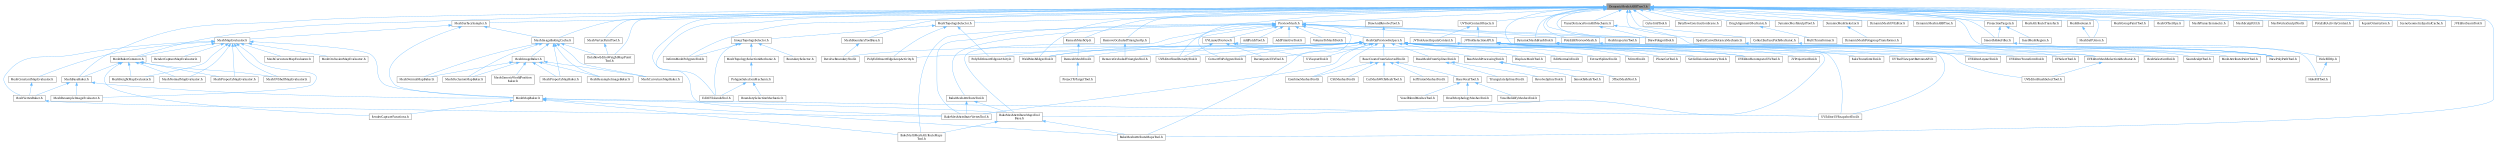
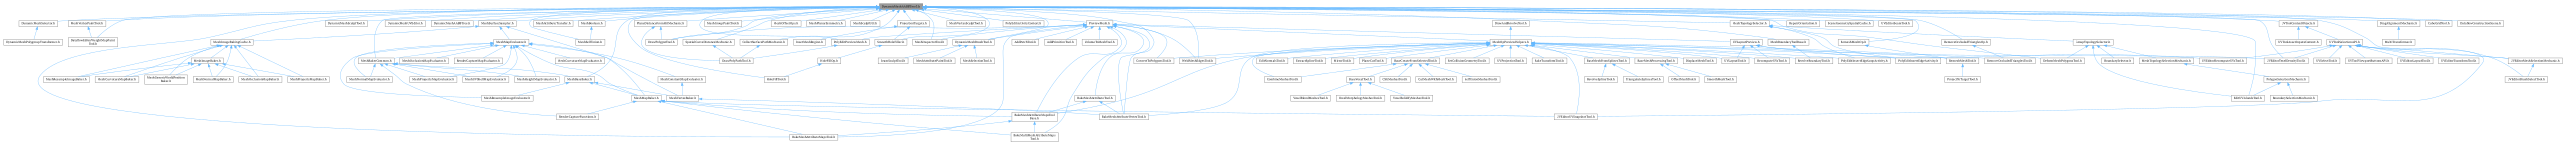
edge "DataflowEditorWeightMapPaint Tool.h" -> "MeshImageBakingCache.h": now "MeshGenericWorldPosition Baker.h" -> "MeshImageBakingCache.h"
